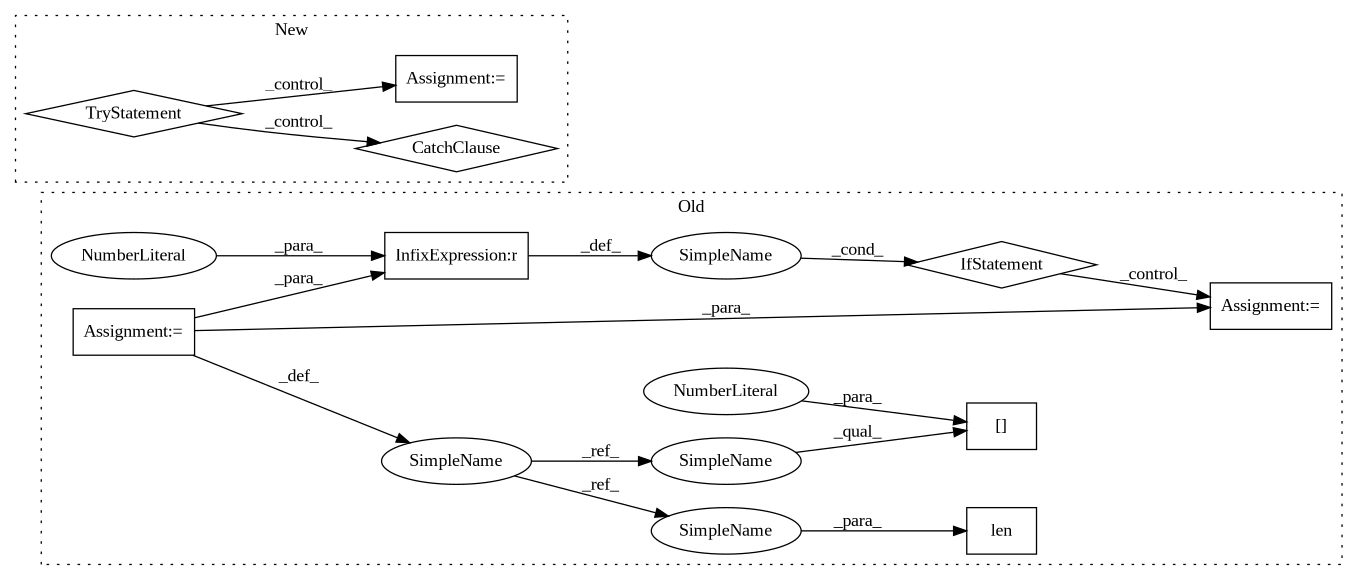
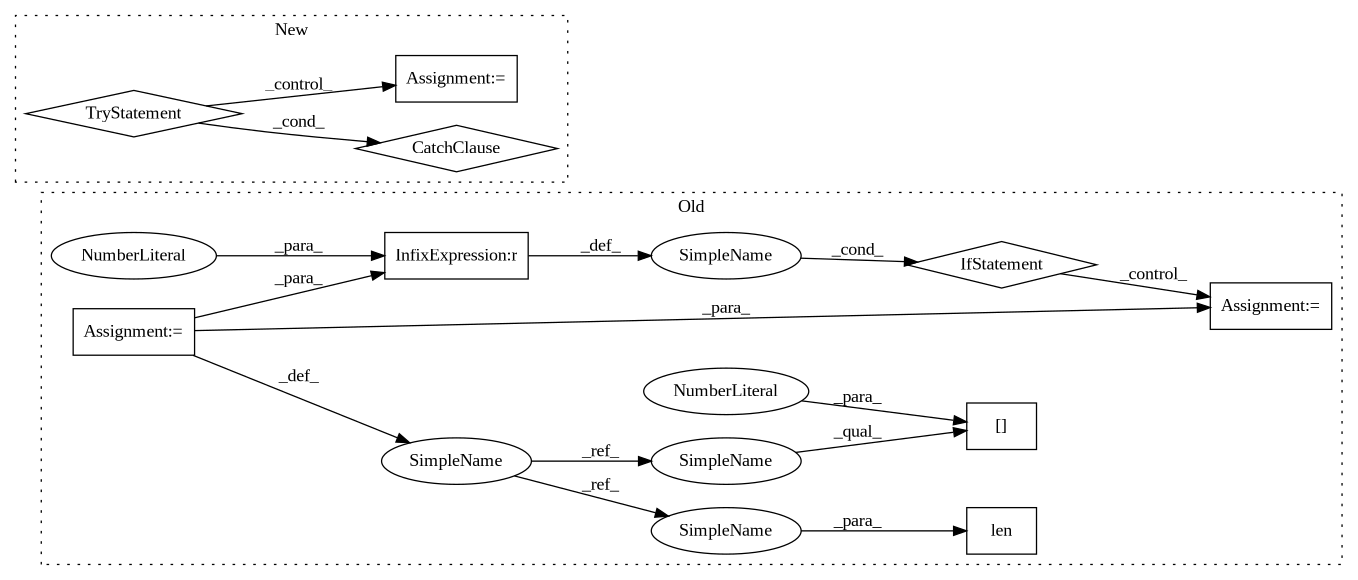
edge "TryStatement" -> "CatchClause": label "_control_" -> "_cond_"
